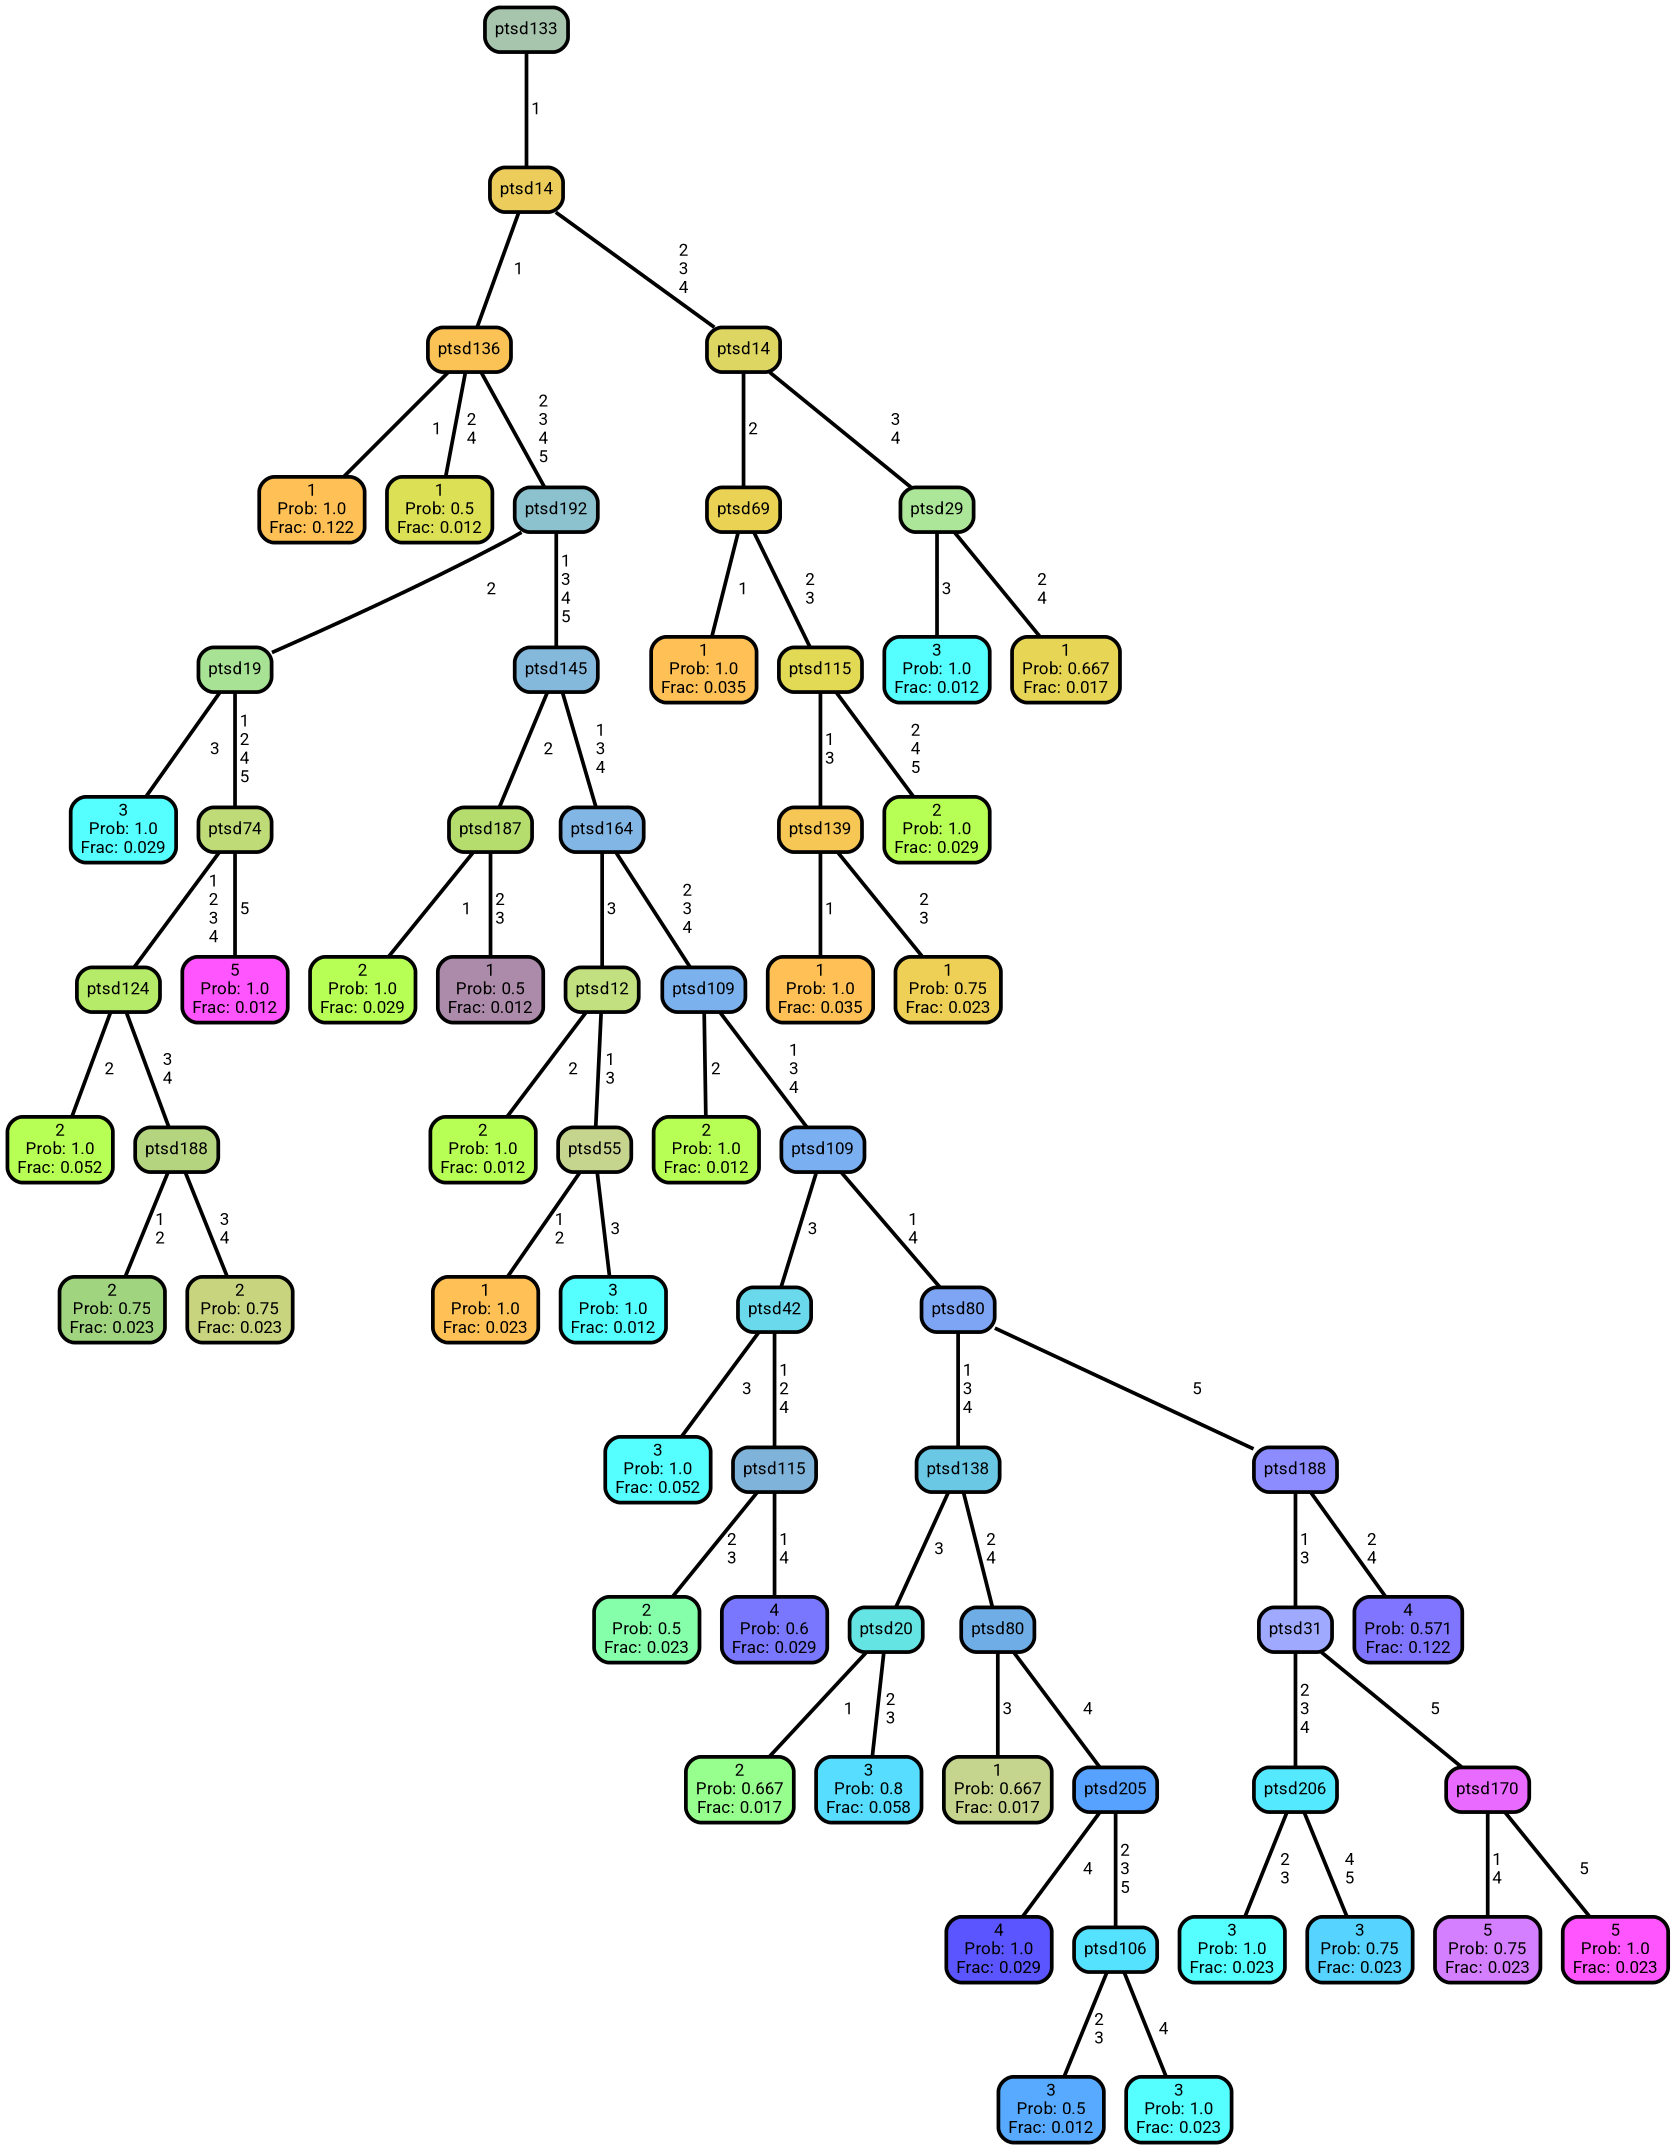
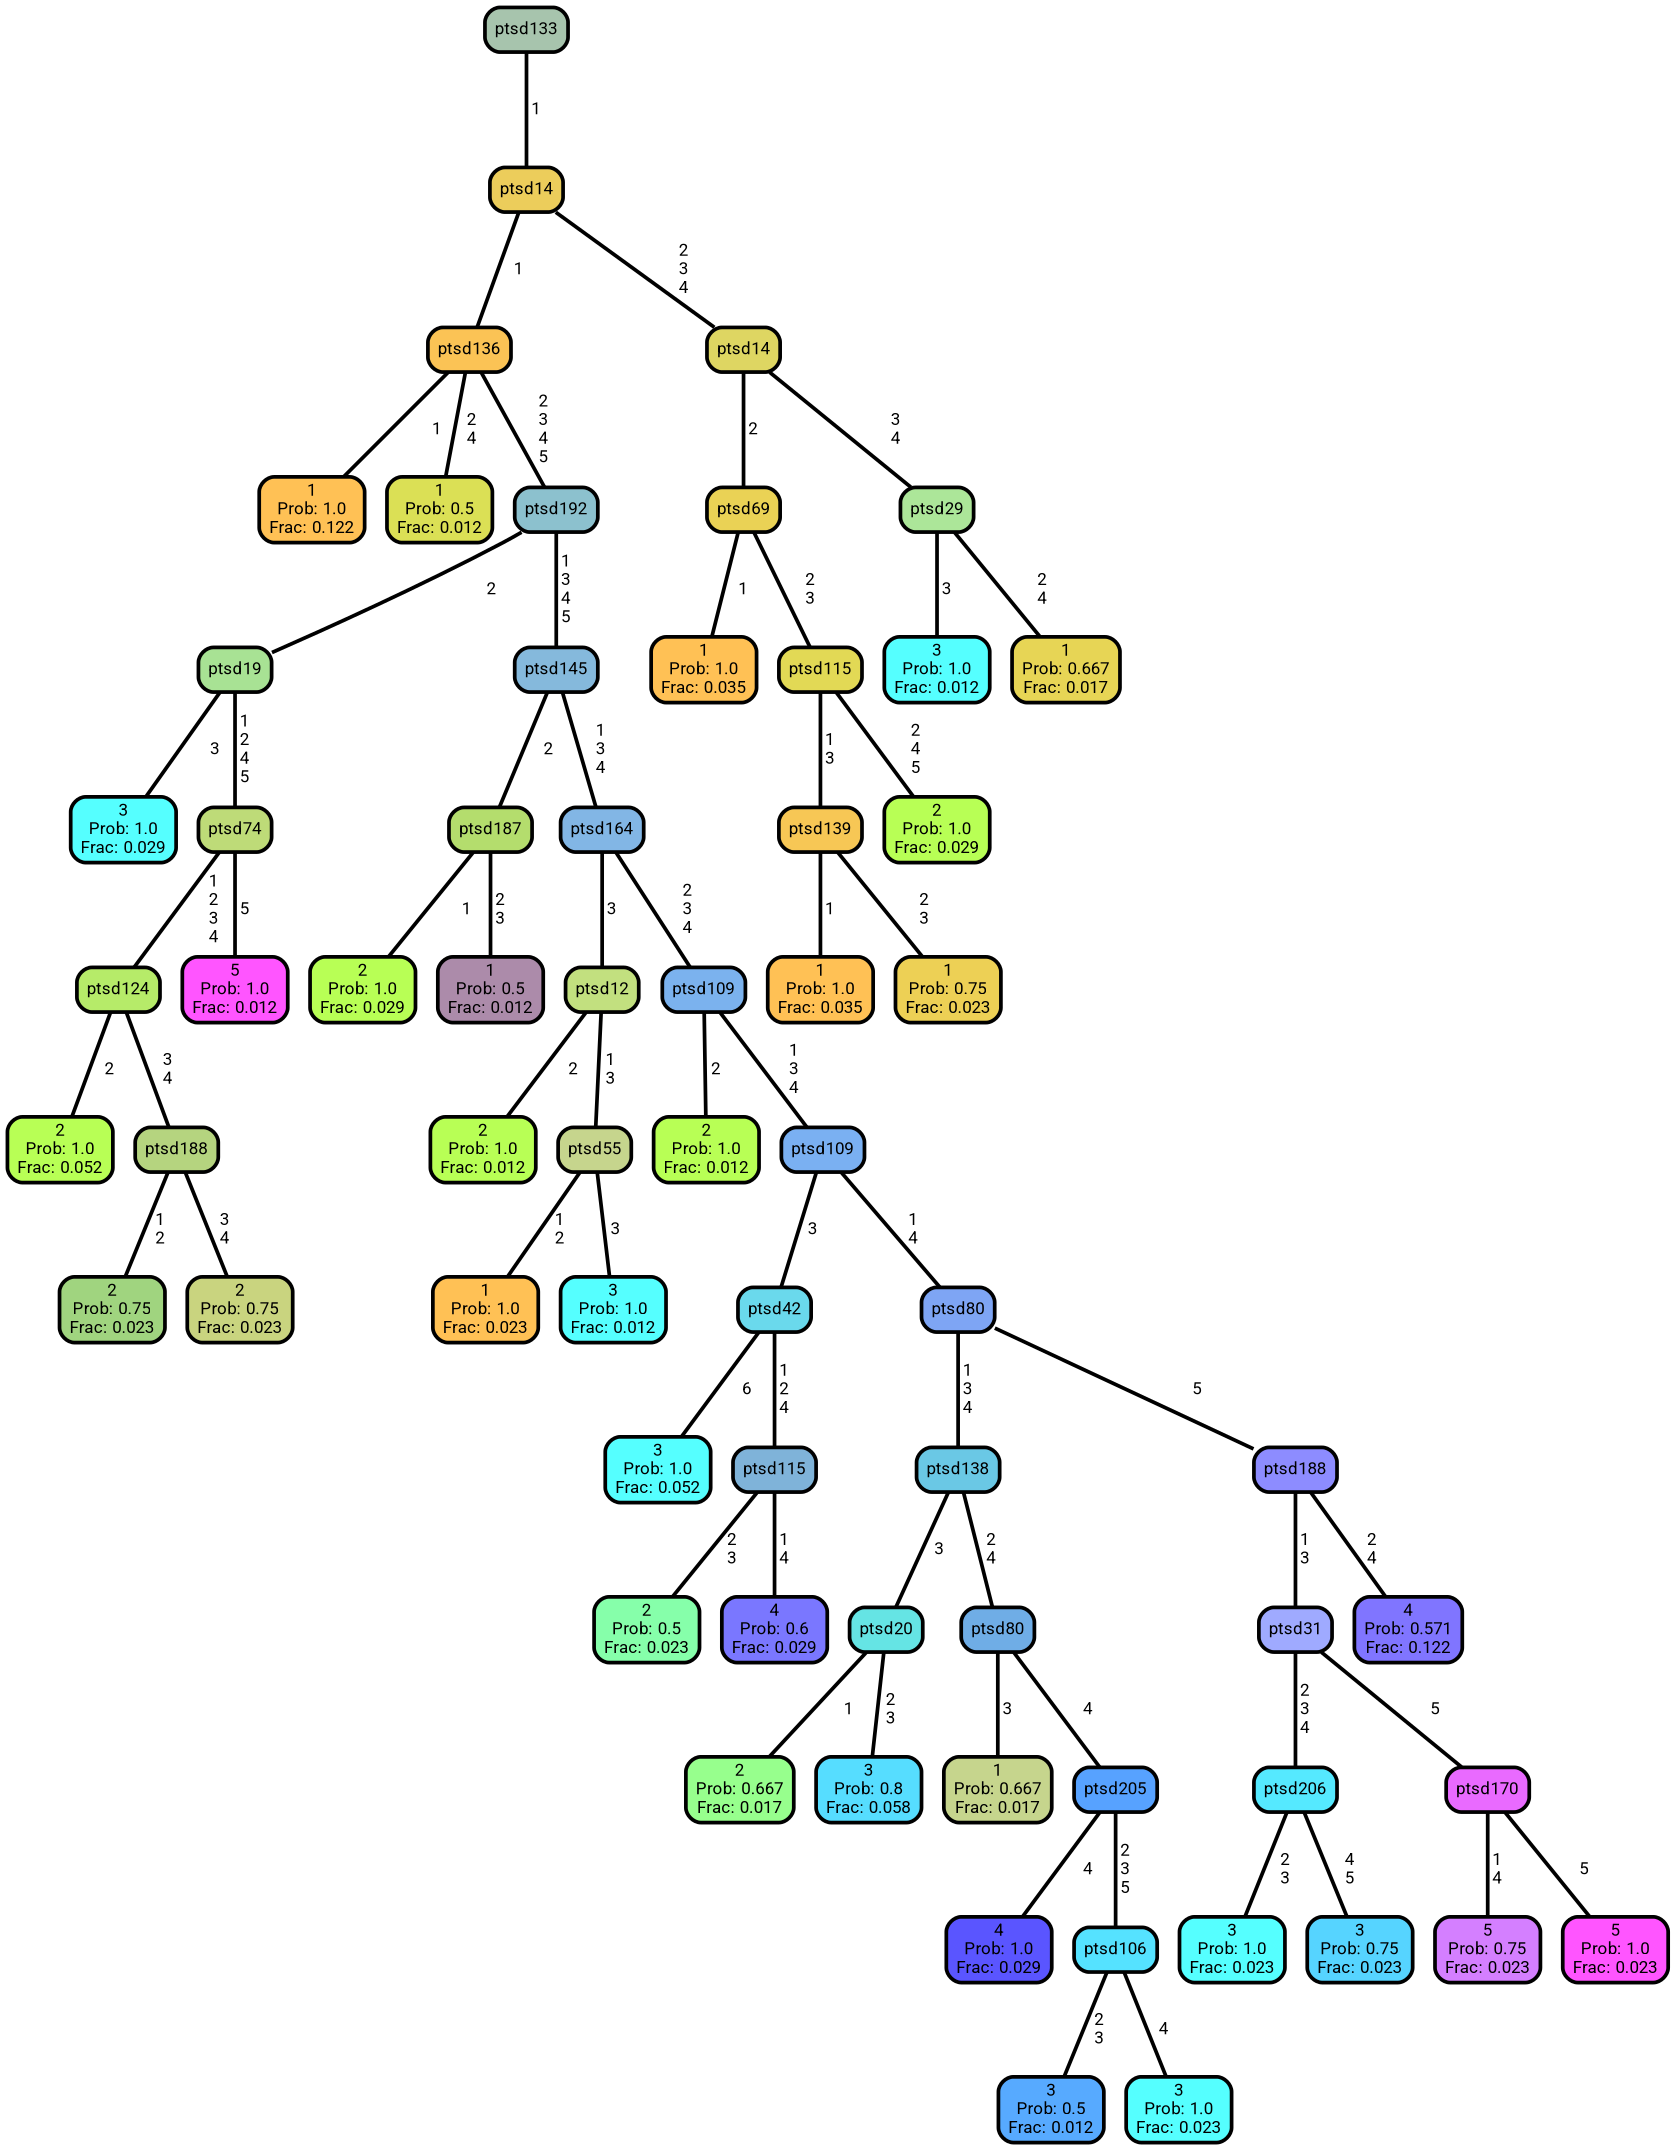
edge "ptsd42" -- "3 Prob: 1.0 Frac: 0.052": label " 3" -> " 6"
